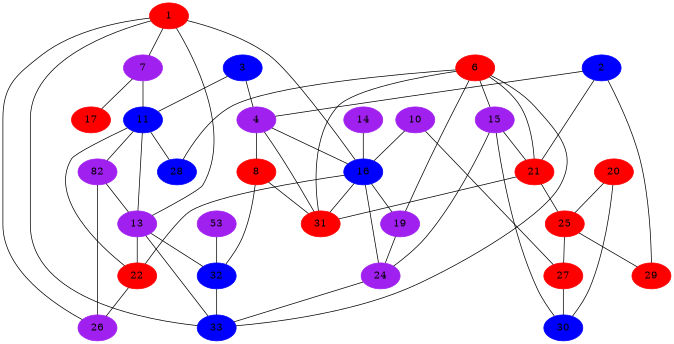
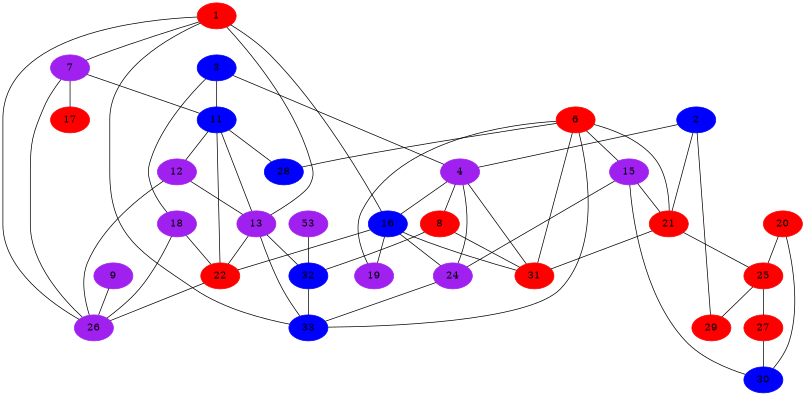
node "14": removed
node "10": removed
node "82": label "82" -> "12"
edge "7" -- "26": added
node "18": added
edge "19" -- "24": now "4" -- "24"
node "9": added
